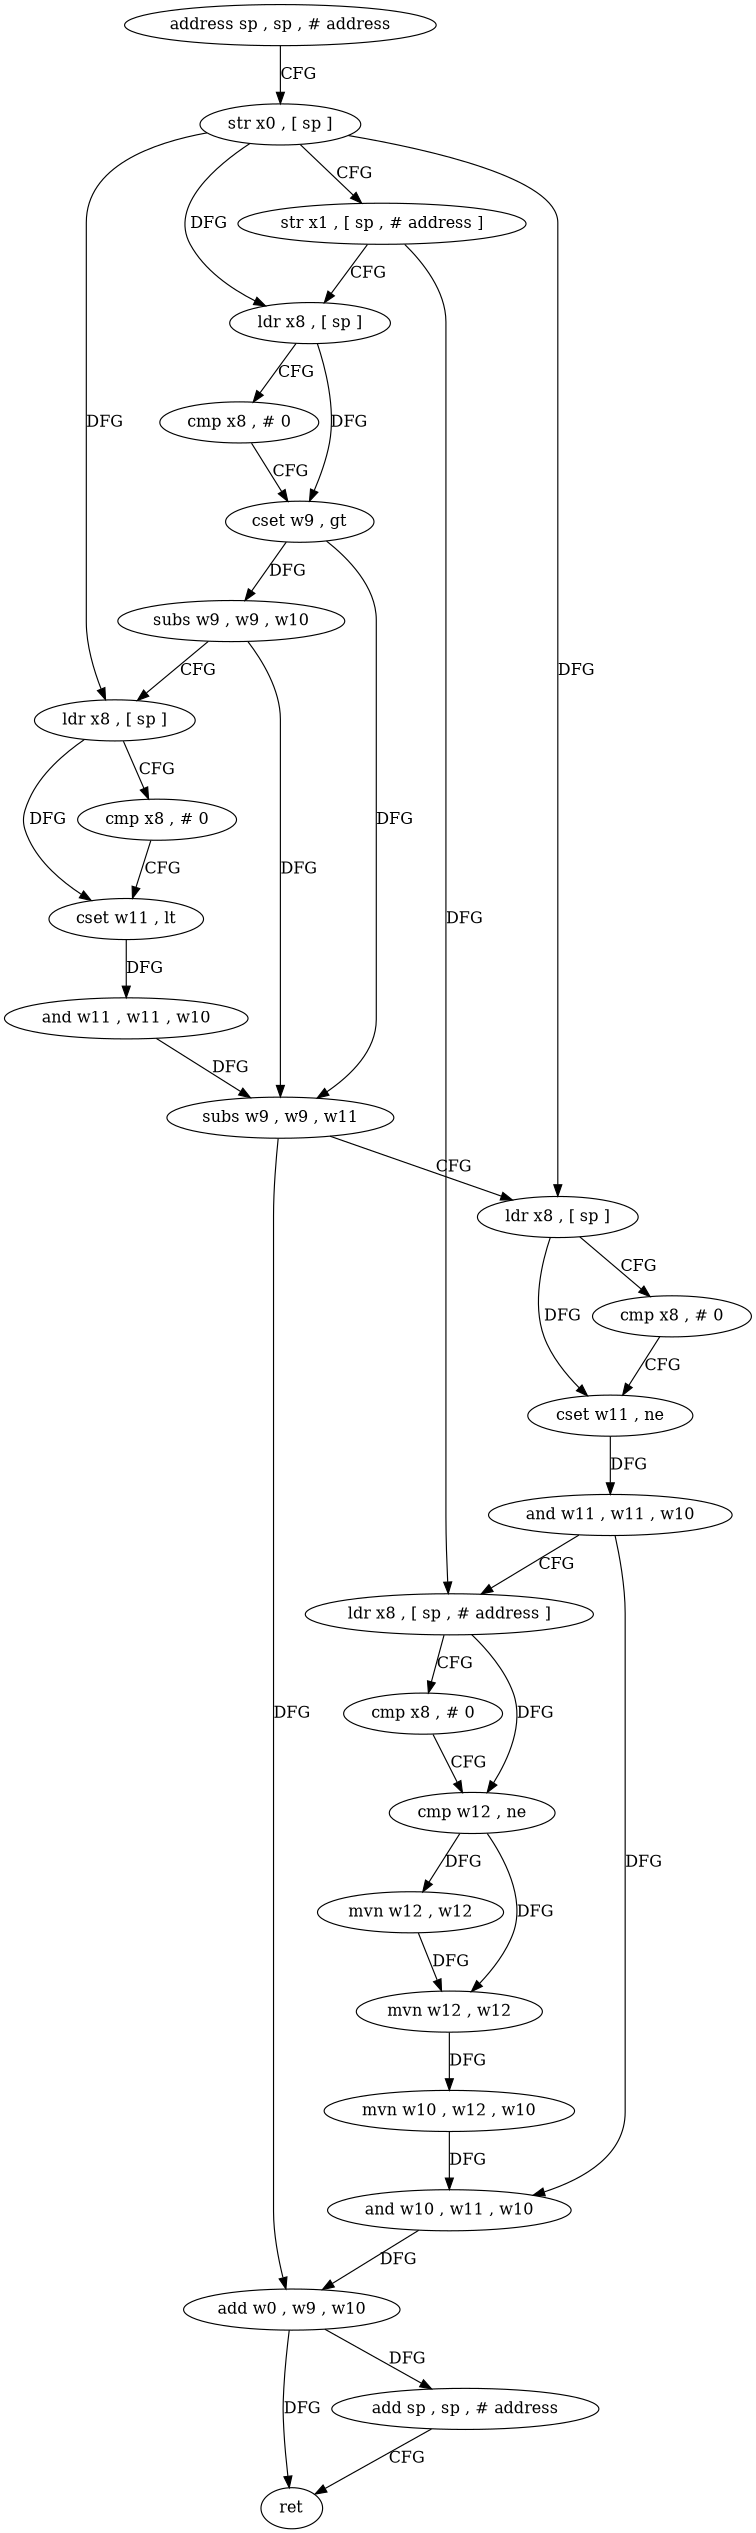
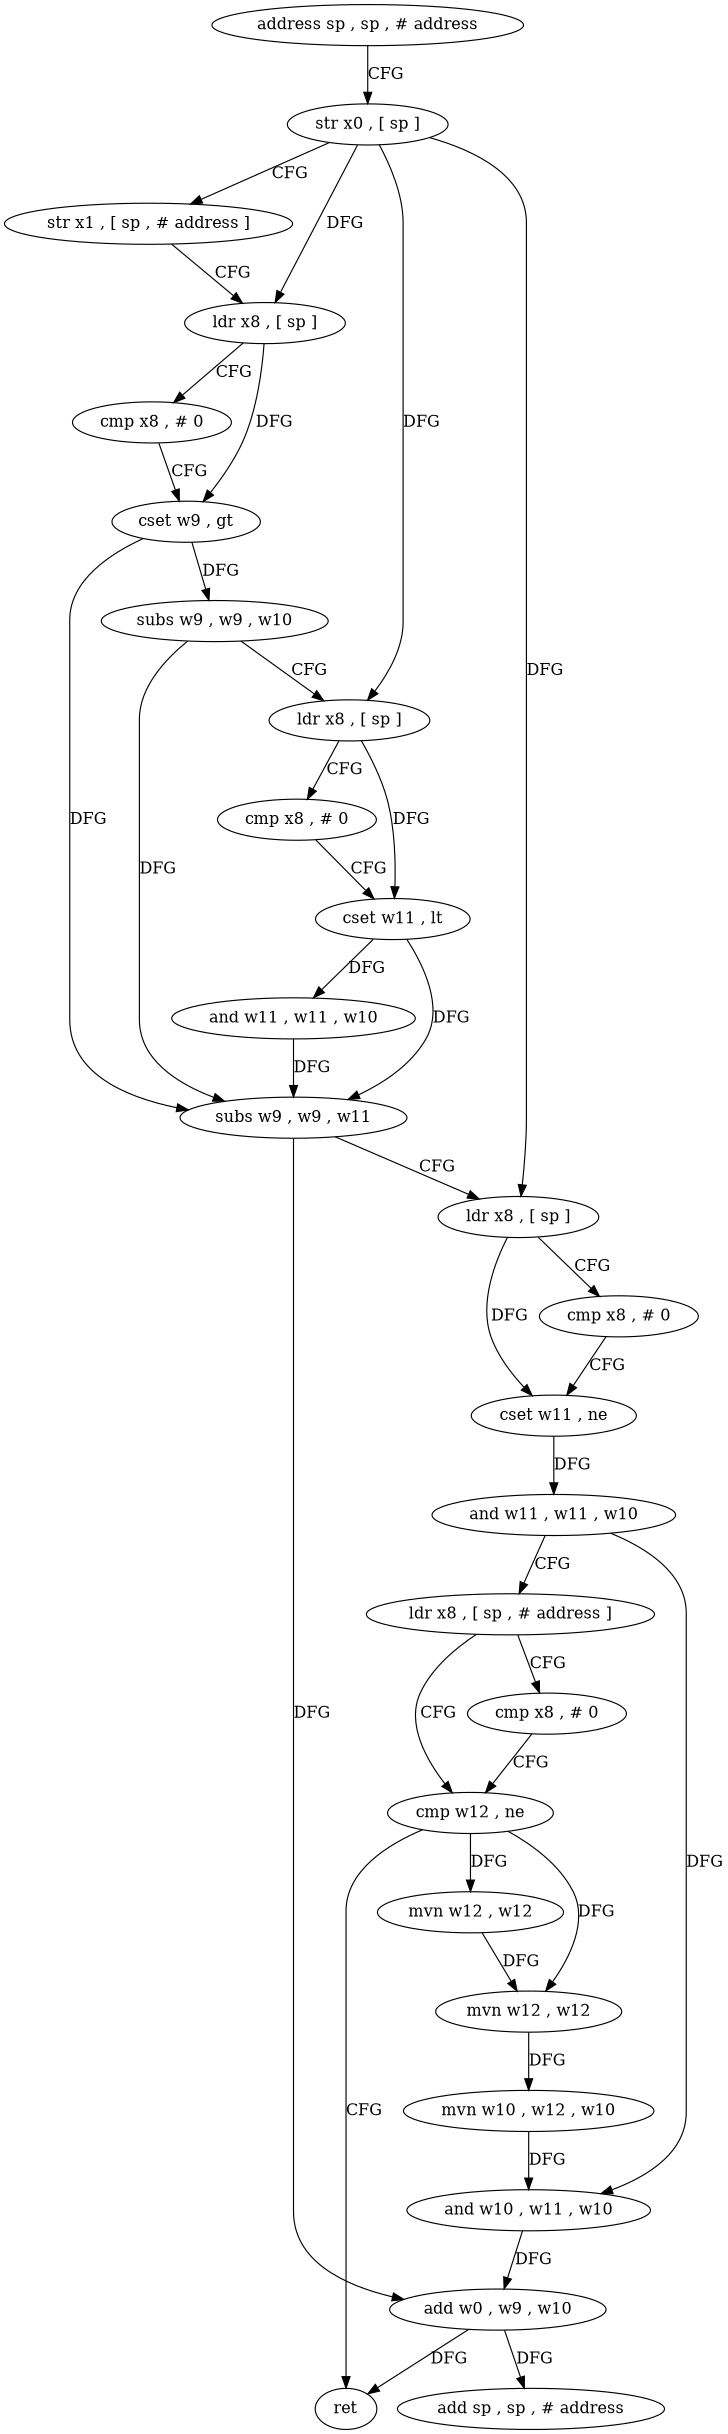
edge "str x1 , [ sp , # address ]" -> "ldr x8 , [ sp , # address ]": removed, label "DFG"
edge "cset w11 , lt" -> "subs w9 , w9 , w11": added, label "DFG"
edge "ldr x8 , [ sp , # address ]" -> "cmp w12 , ne": label "DFG" -> "CFG"
edge "add sp , sp , # address" -> "ret": now "cmp w12 , ne" -> "ret"
